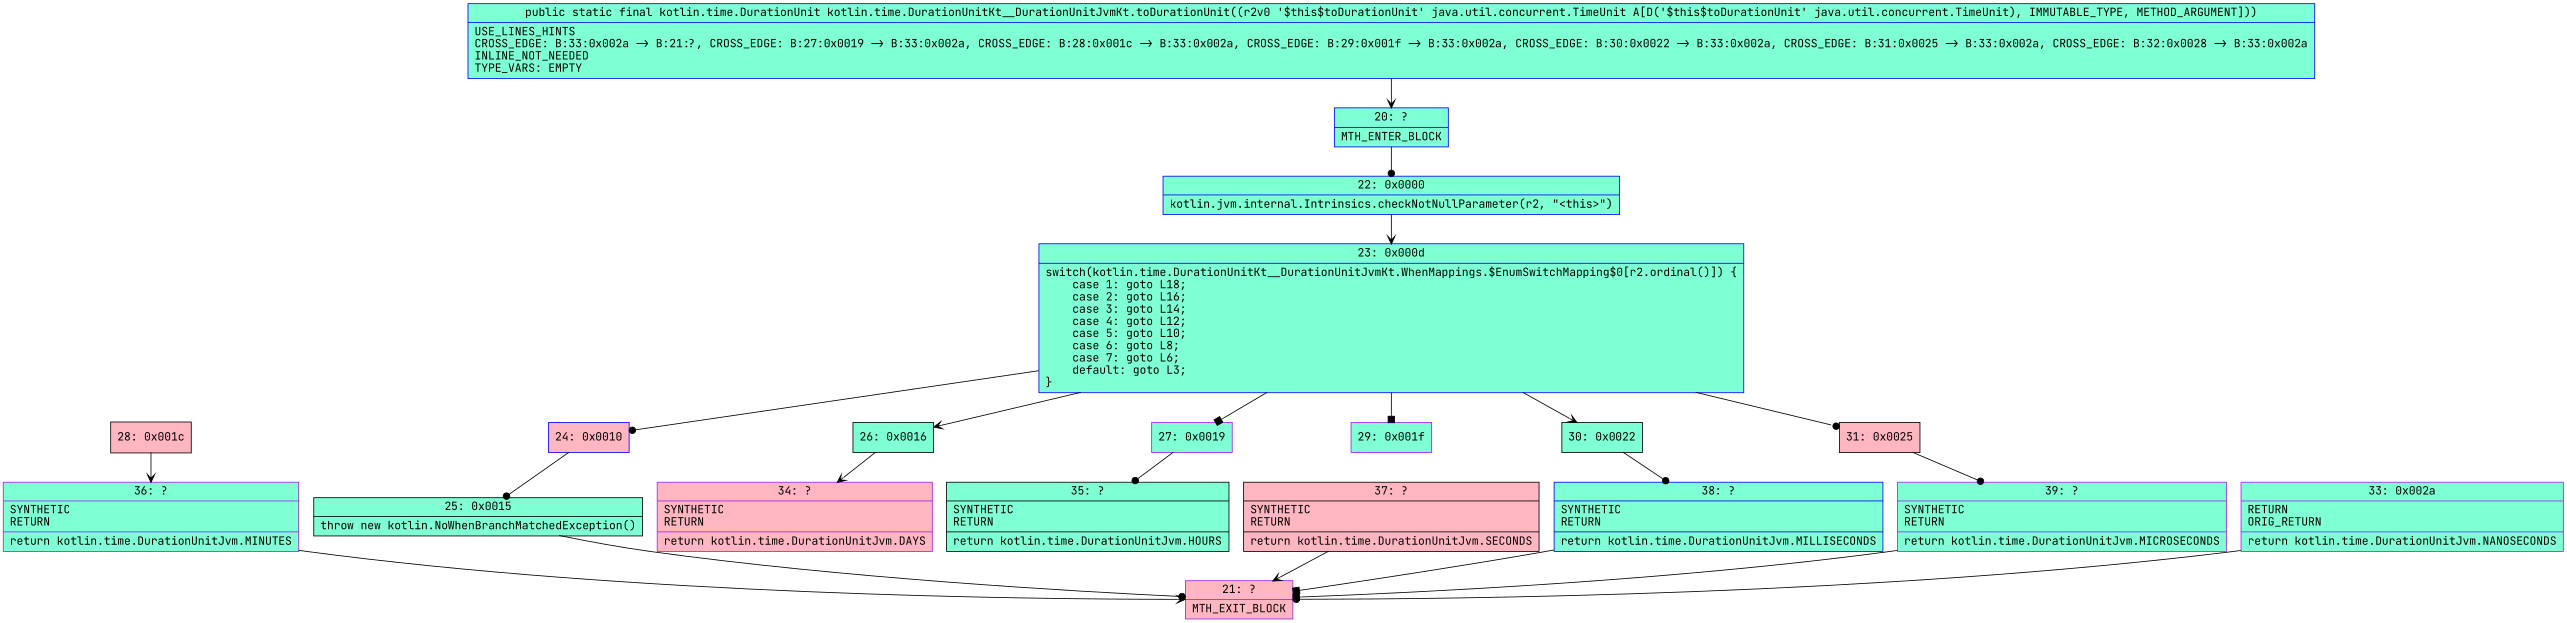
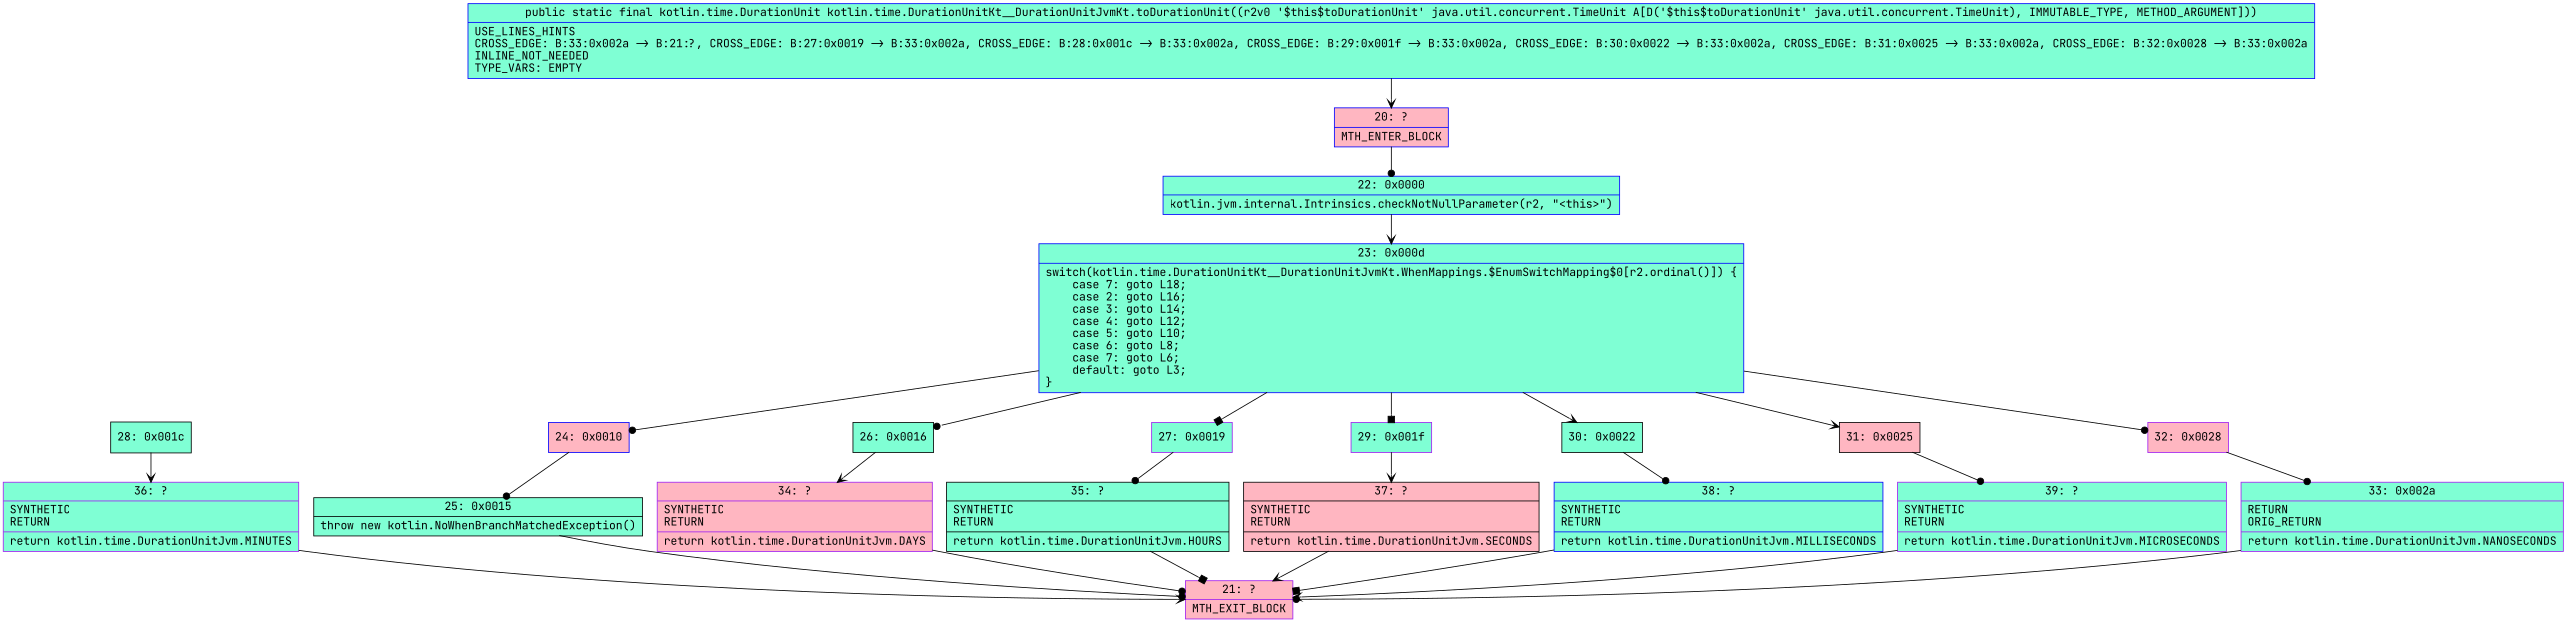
node "20: ?": fillcolor aquamarine -> lightpink
node "23: 0x000d": text "case 1: goto L18;" -> "case 7: goto L18;"
edge "23: 0x000d" -> "26: 0x0016": arrowhead vee -> dot
edge "23: 0x000d" -> "31: 0x0025": arrowhead dot -> vee
node "28: 0x001c": fillcolor lightpink -> aquamarine
node "32: 0x0028": added
edge "29: 0x001f" -> "37: ?": added
edge "35: ?" -> "21: ?": added
edge "34: ?" -> "21: ?": added
edge "39: ?" -> "21: ?": arrowhead box -> vee
